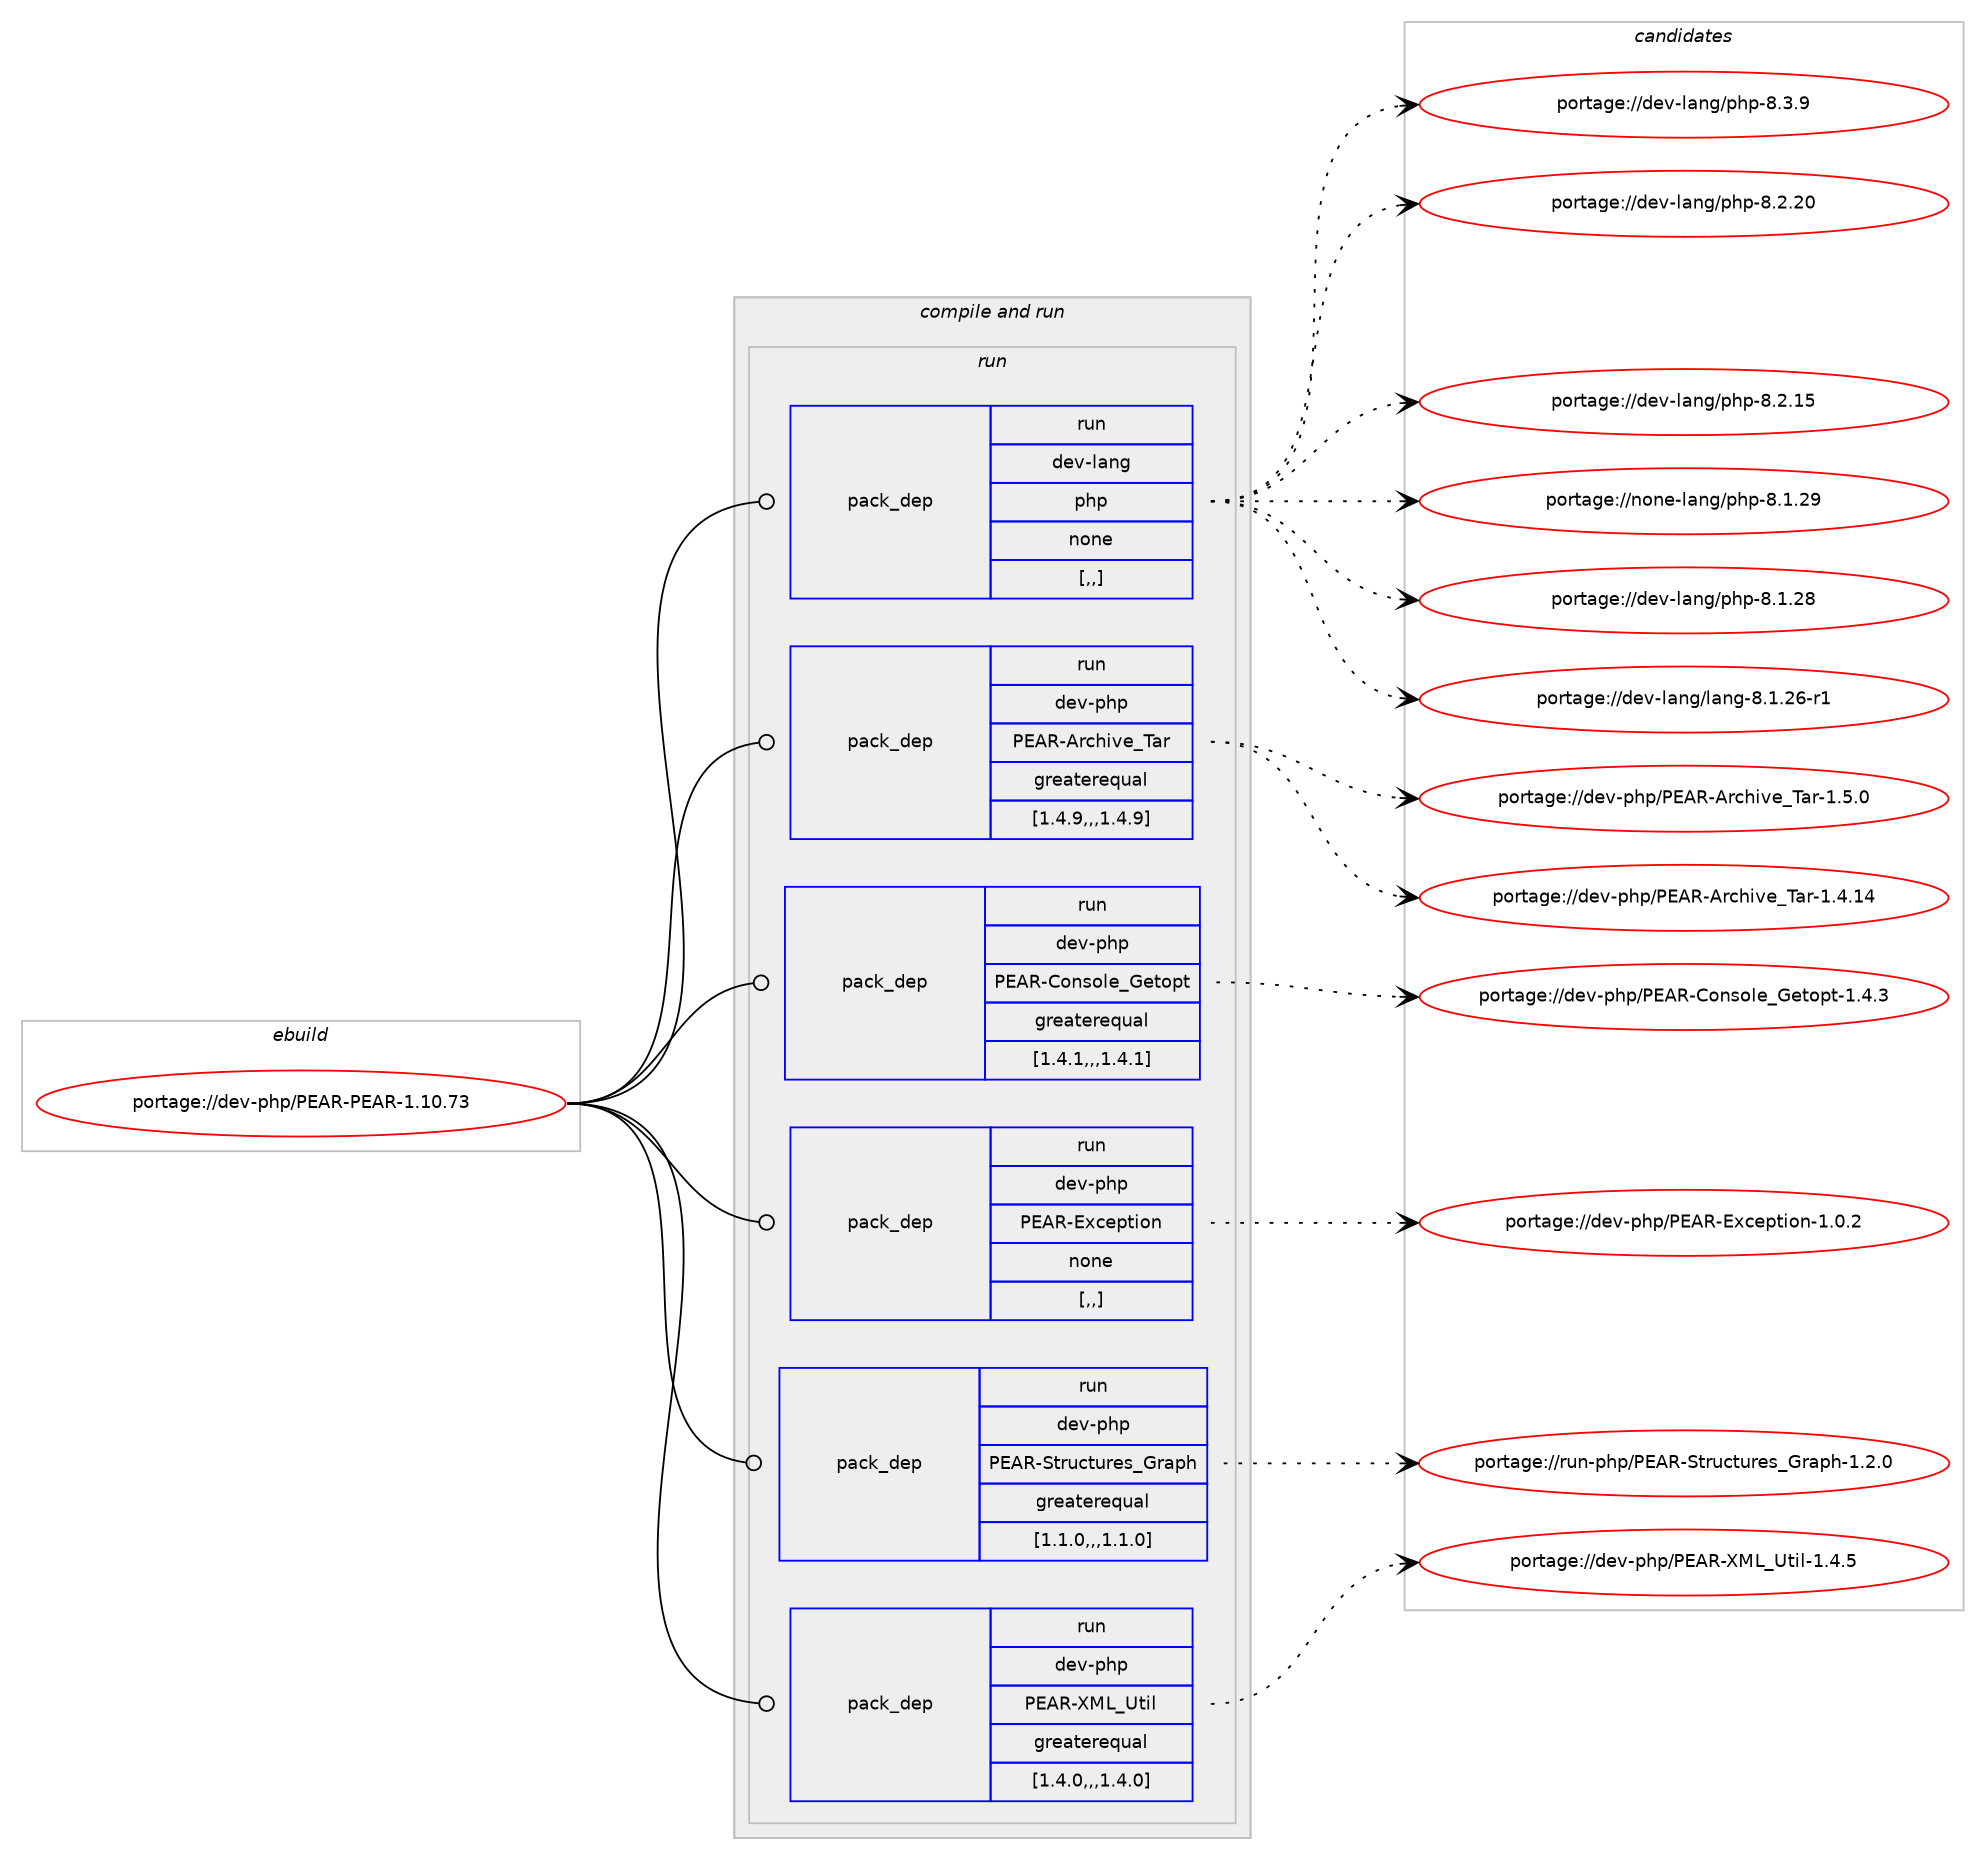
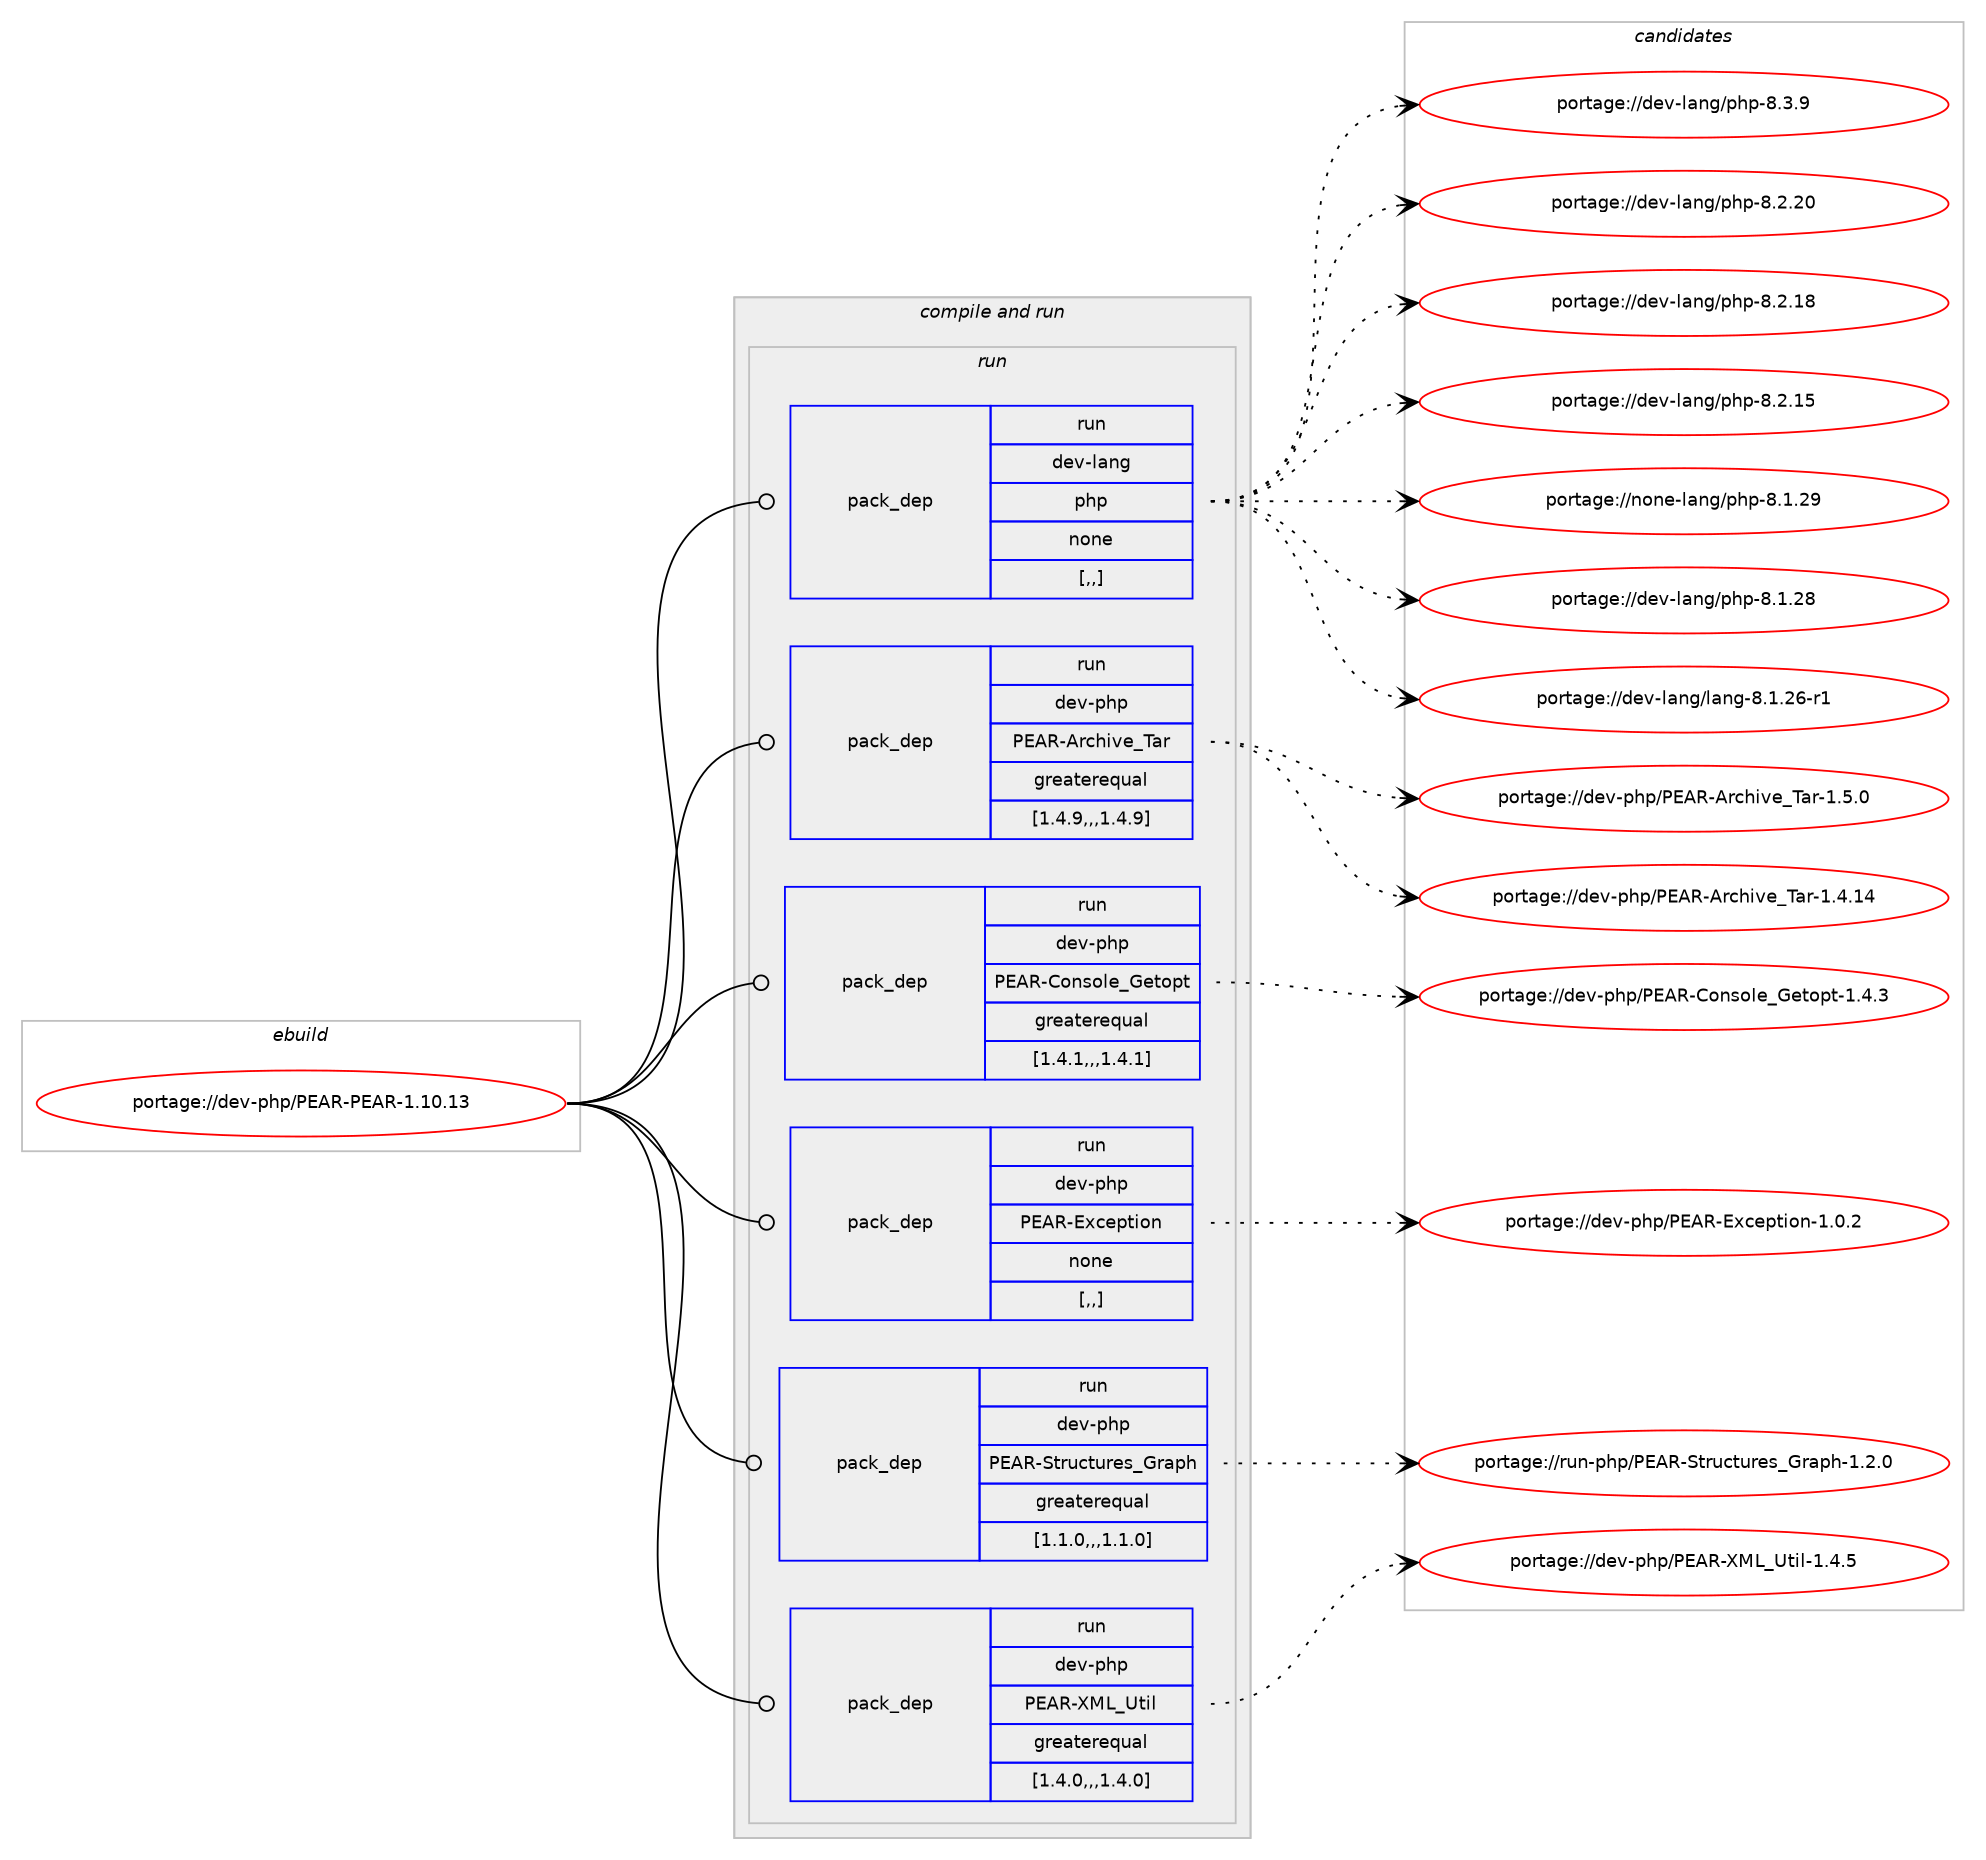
node "portage://dev-lang/php-8.2.18": added
node "portage://dev-php/PEAR-PEAR-1.10.73": label "portage://dev-php/PEAR-PEAR-1.10.73" -> "portage://dev-php/PEAR-PEAR-1.10.13"
